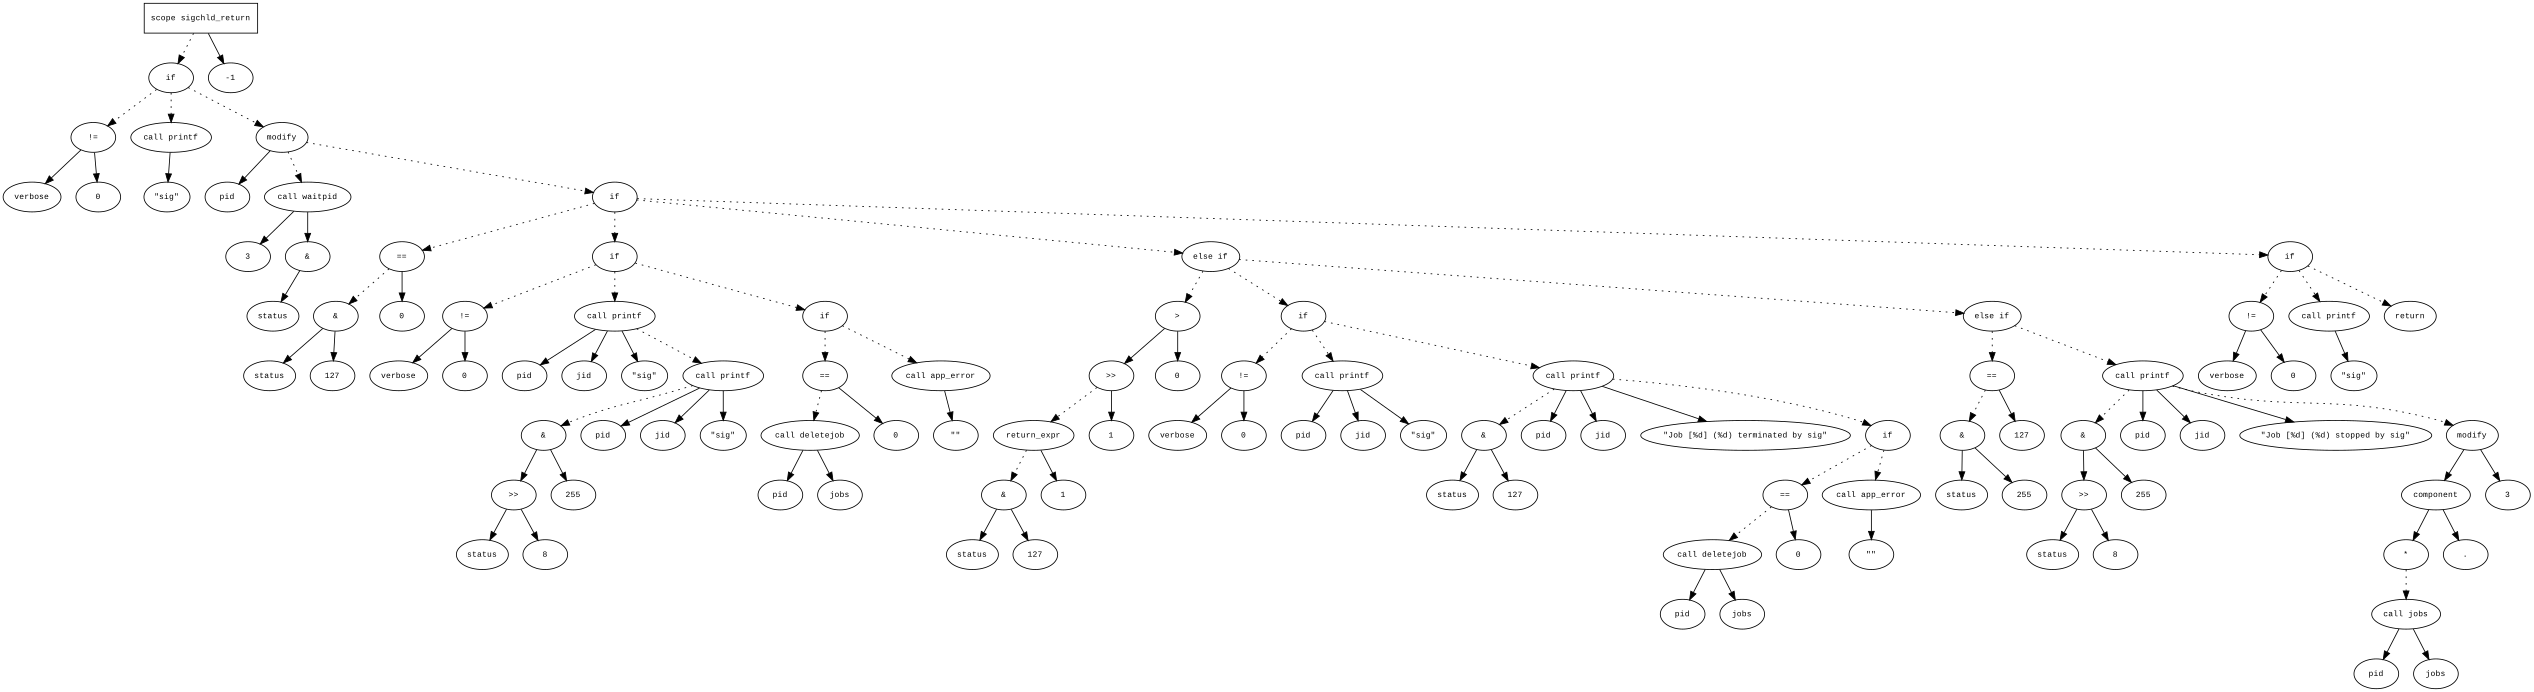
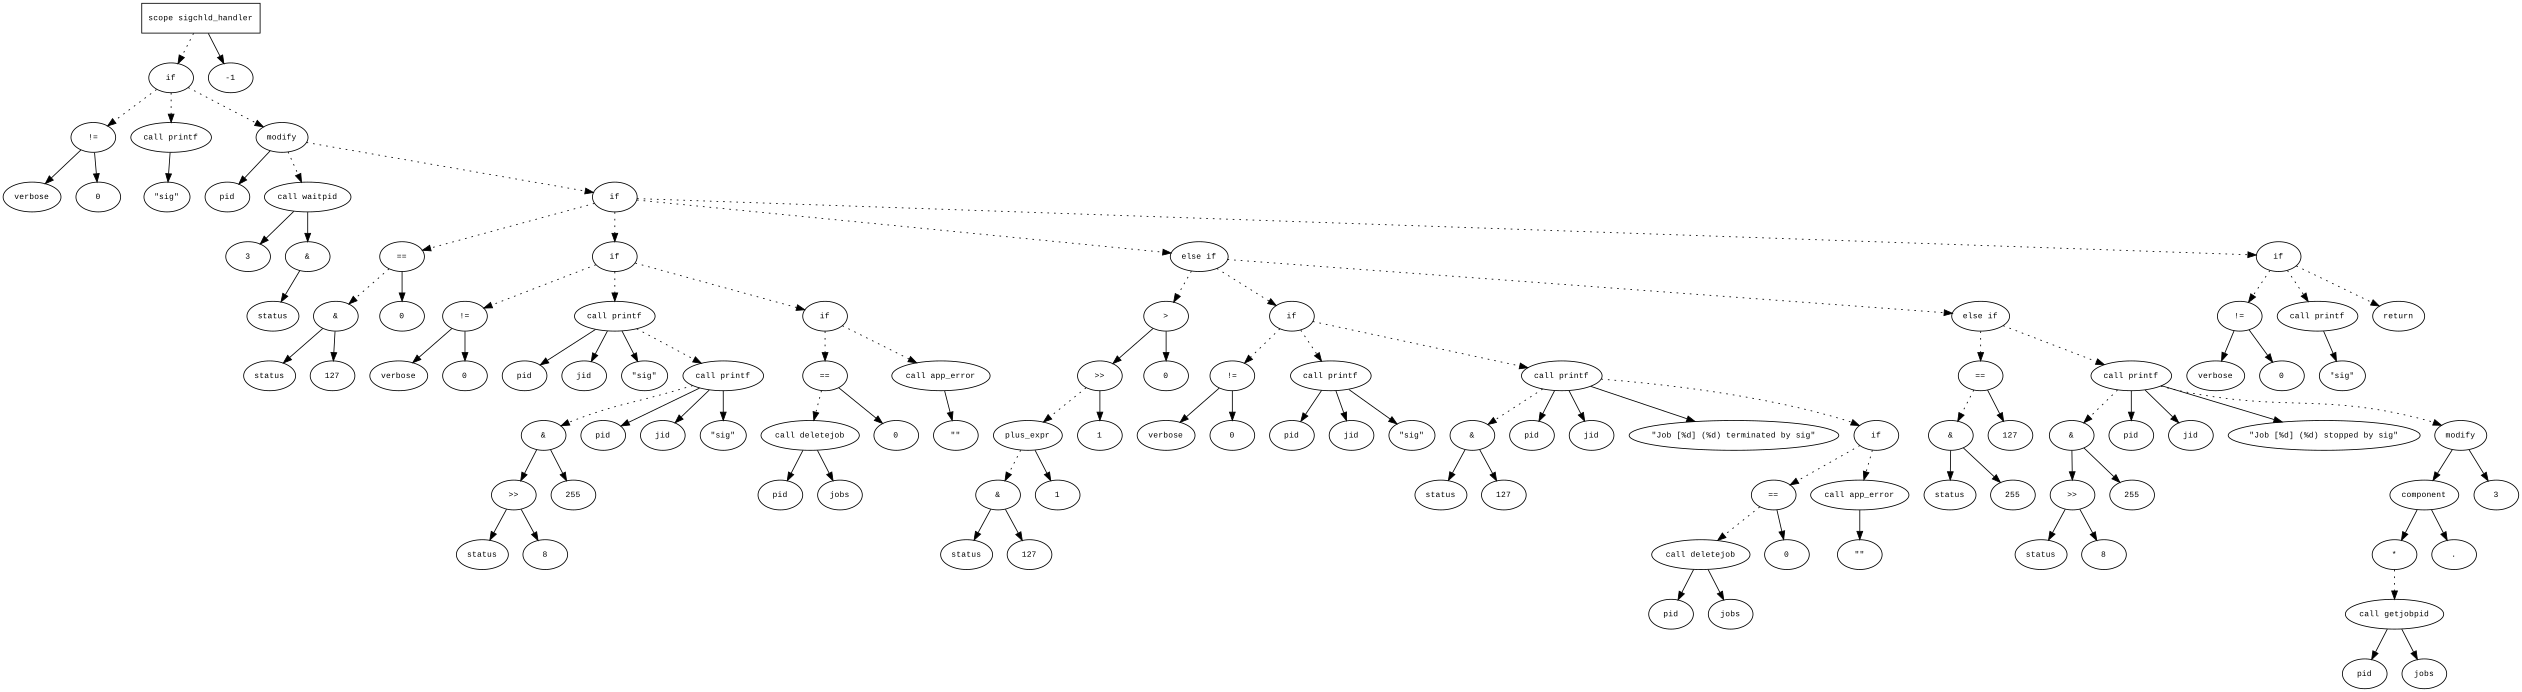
node "scope sigchld_return": label "scope sigchld_return" -> "scope sigchld_handler"
node "return_expr": label "return_expr" -> "plus_expr"
node "call jobs": label "call jobs" -> "call getjobpid"
